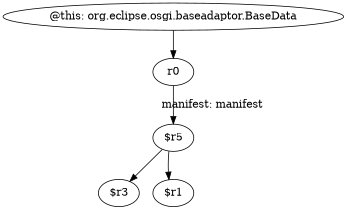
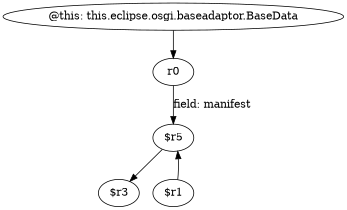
node "@this: org.eclipse.osgi.baseadaptor.BaseData": label "@this: org.eclipse.osgi.baseadaptor.BaseData" -> "@this: this.eclipse.osgi.baseadaptor.BaseData"
edge "r0" -> "$r5": label "manifest: manifest" -> "field: manifest"
edge "$r5" -> "$r1": reversed
